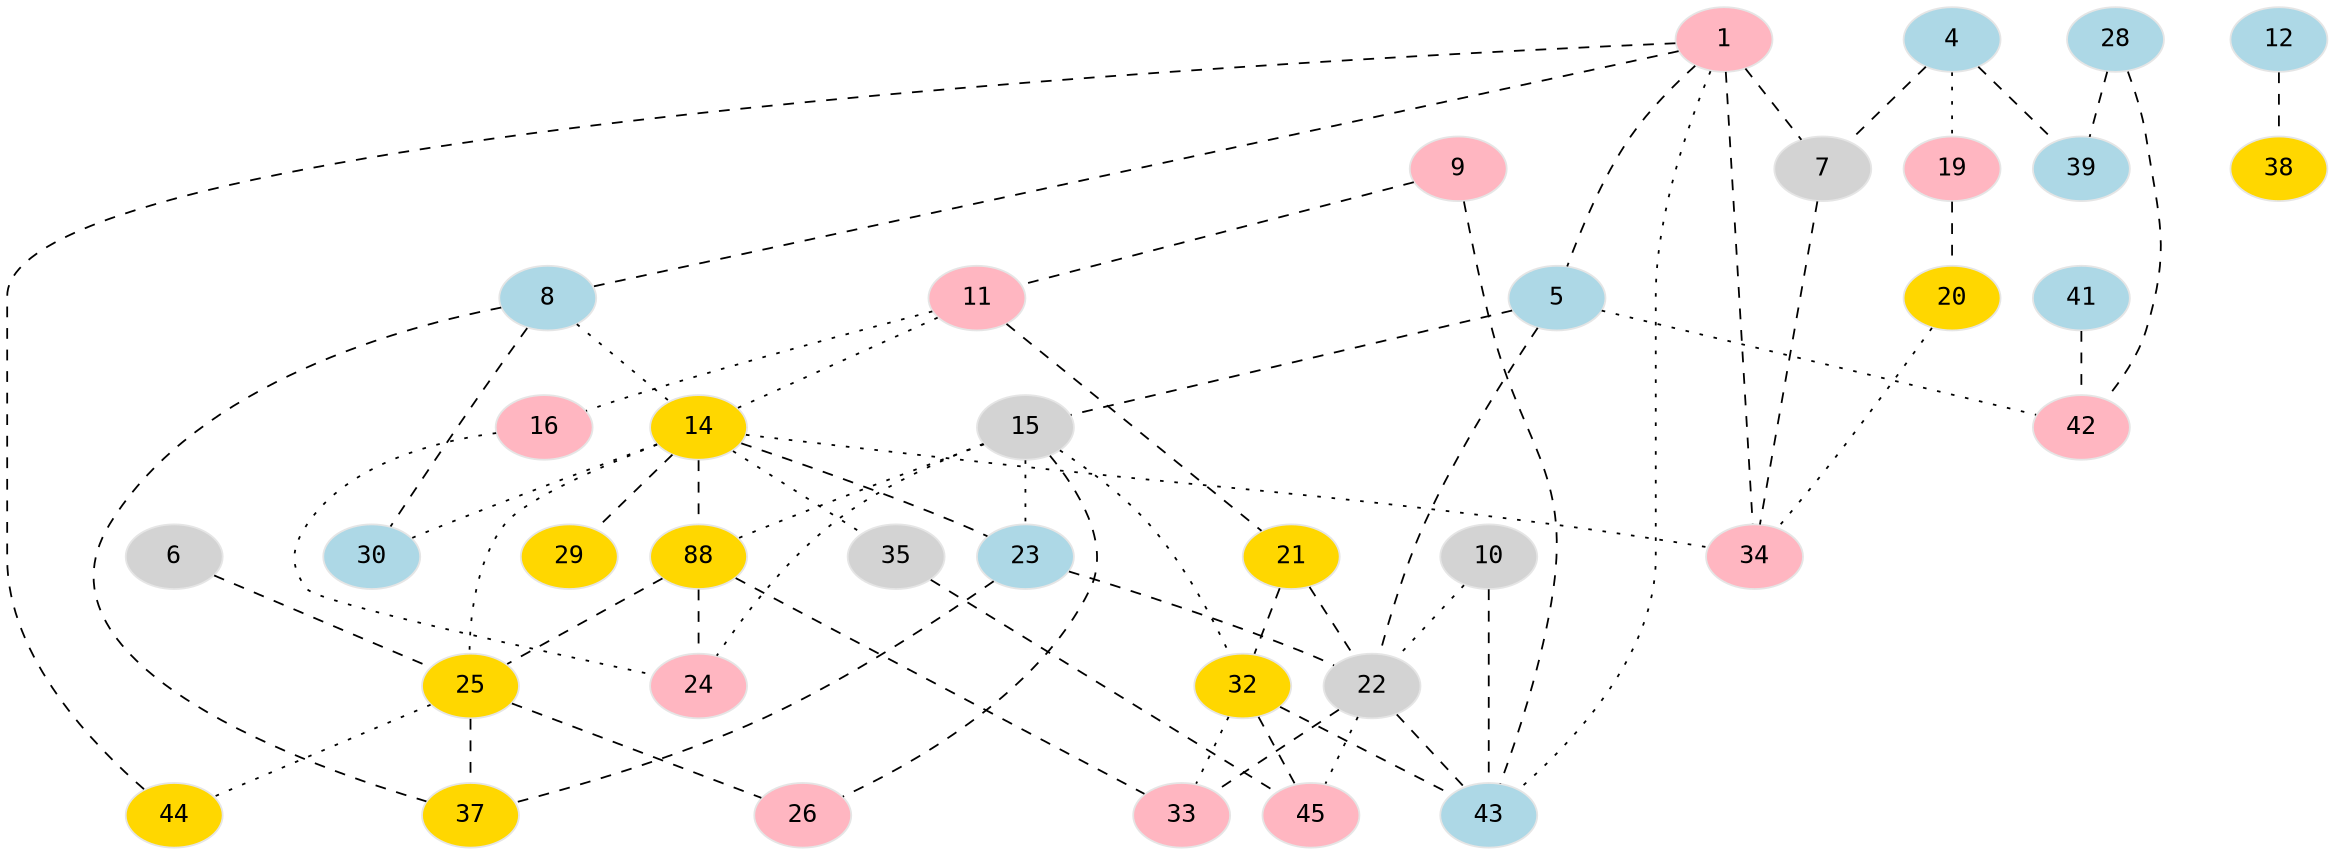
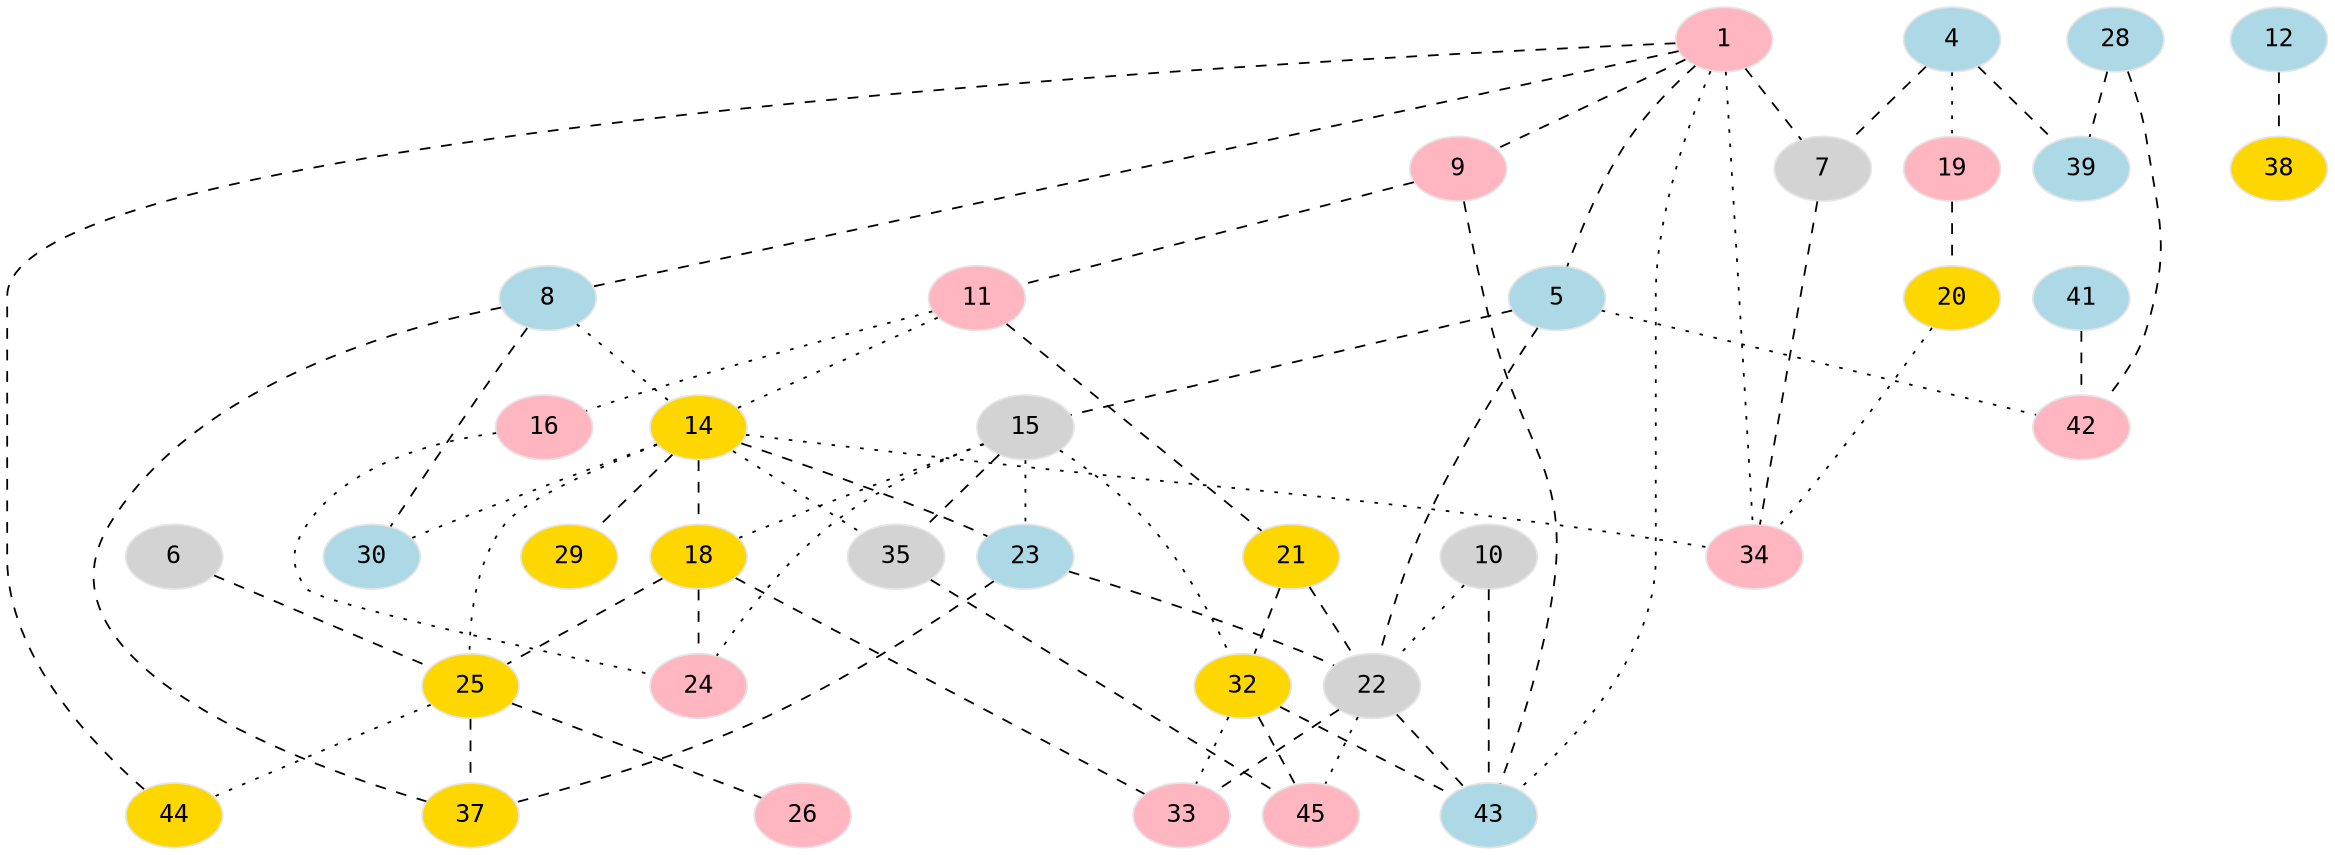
edge "1" -- "9": added
edge "1" -- "34": style dashed -> dotted
node "88": label "88" -> "18"
edge "15" -- "26": now "15" -- "35"
